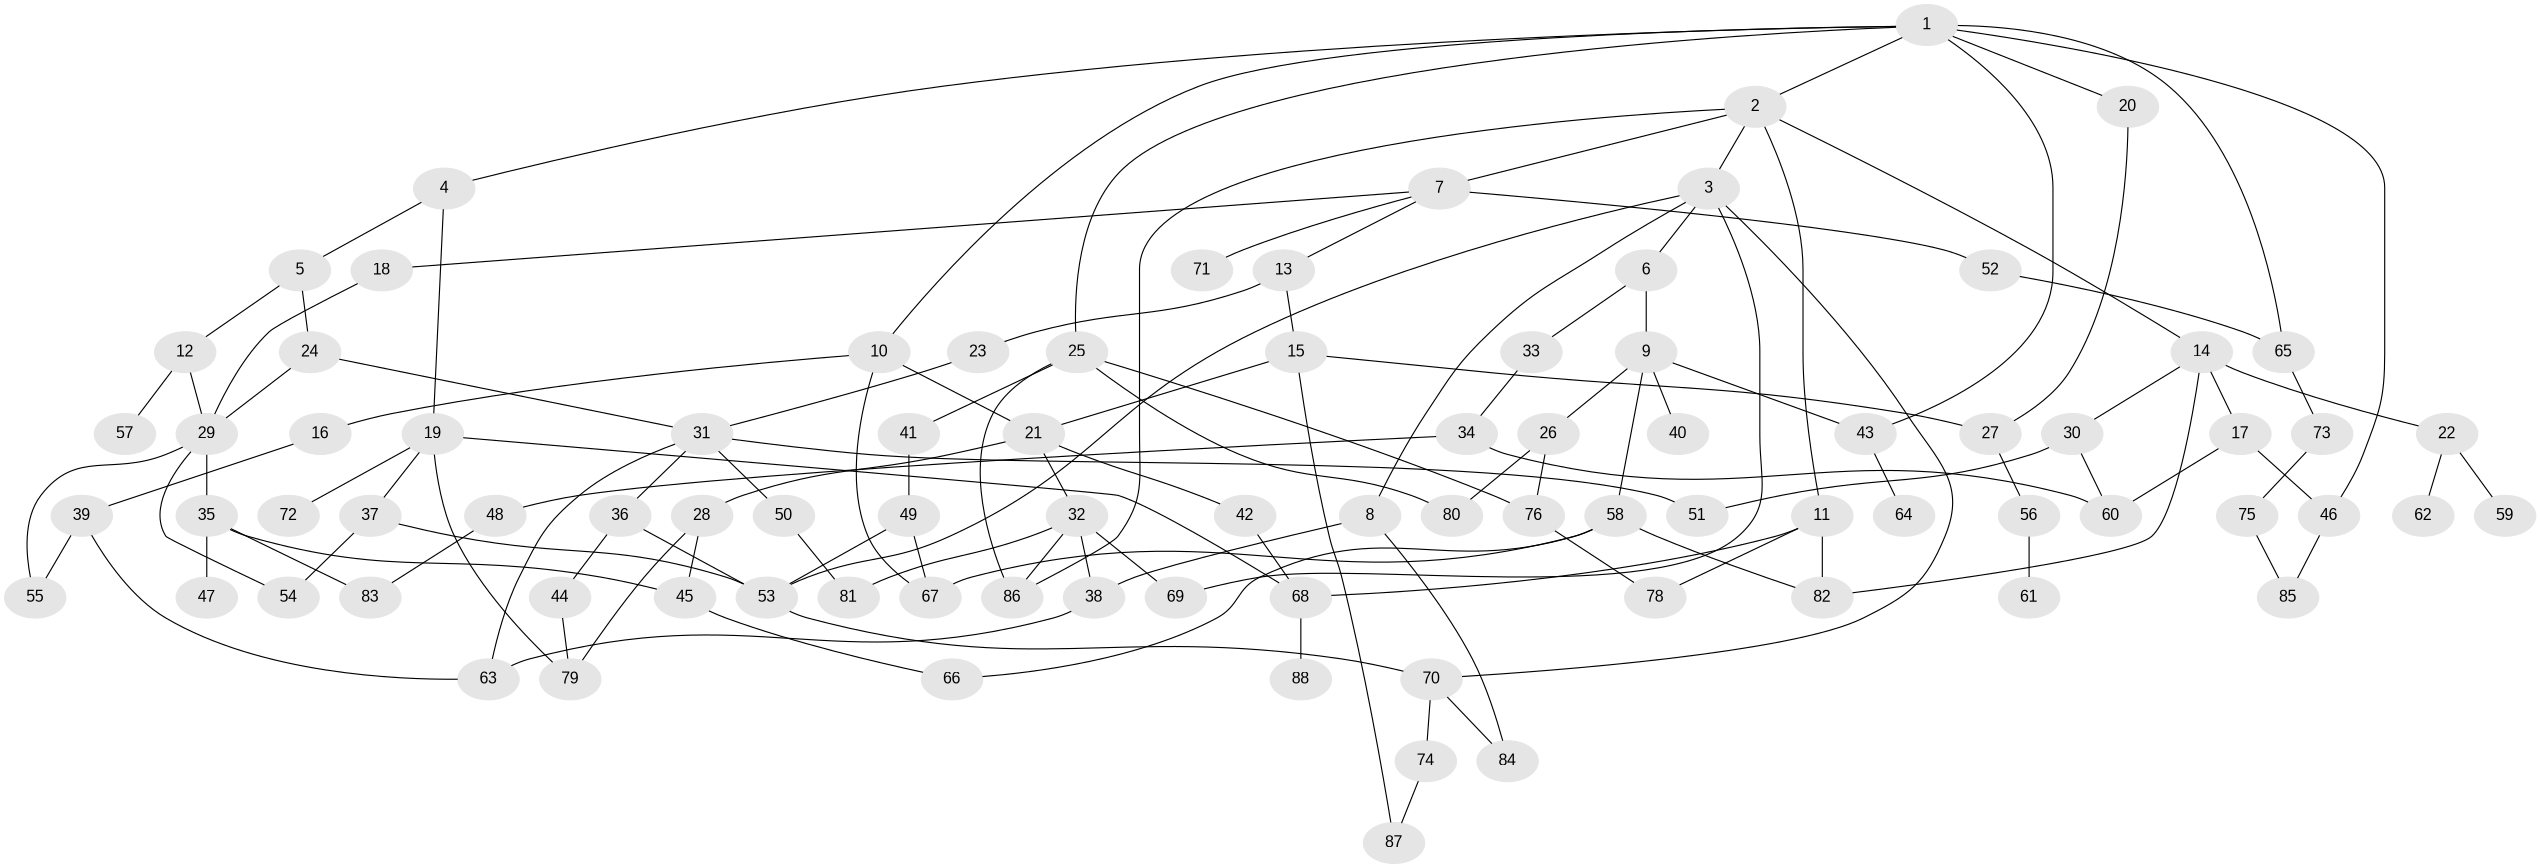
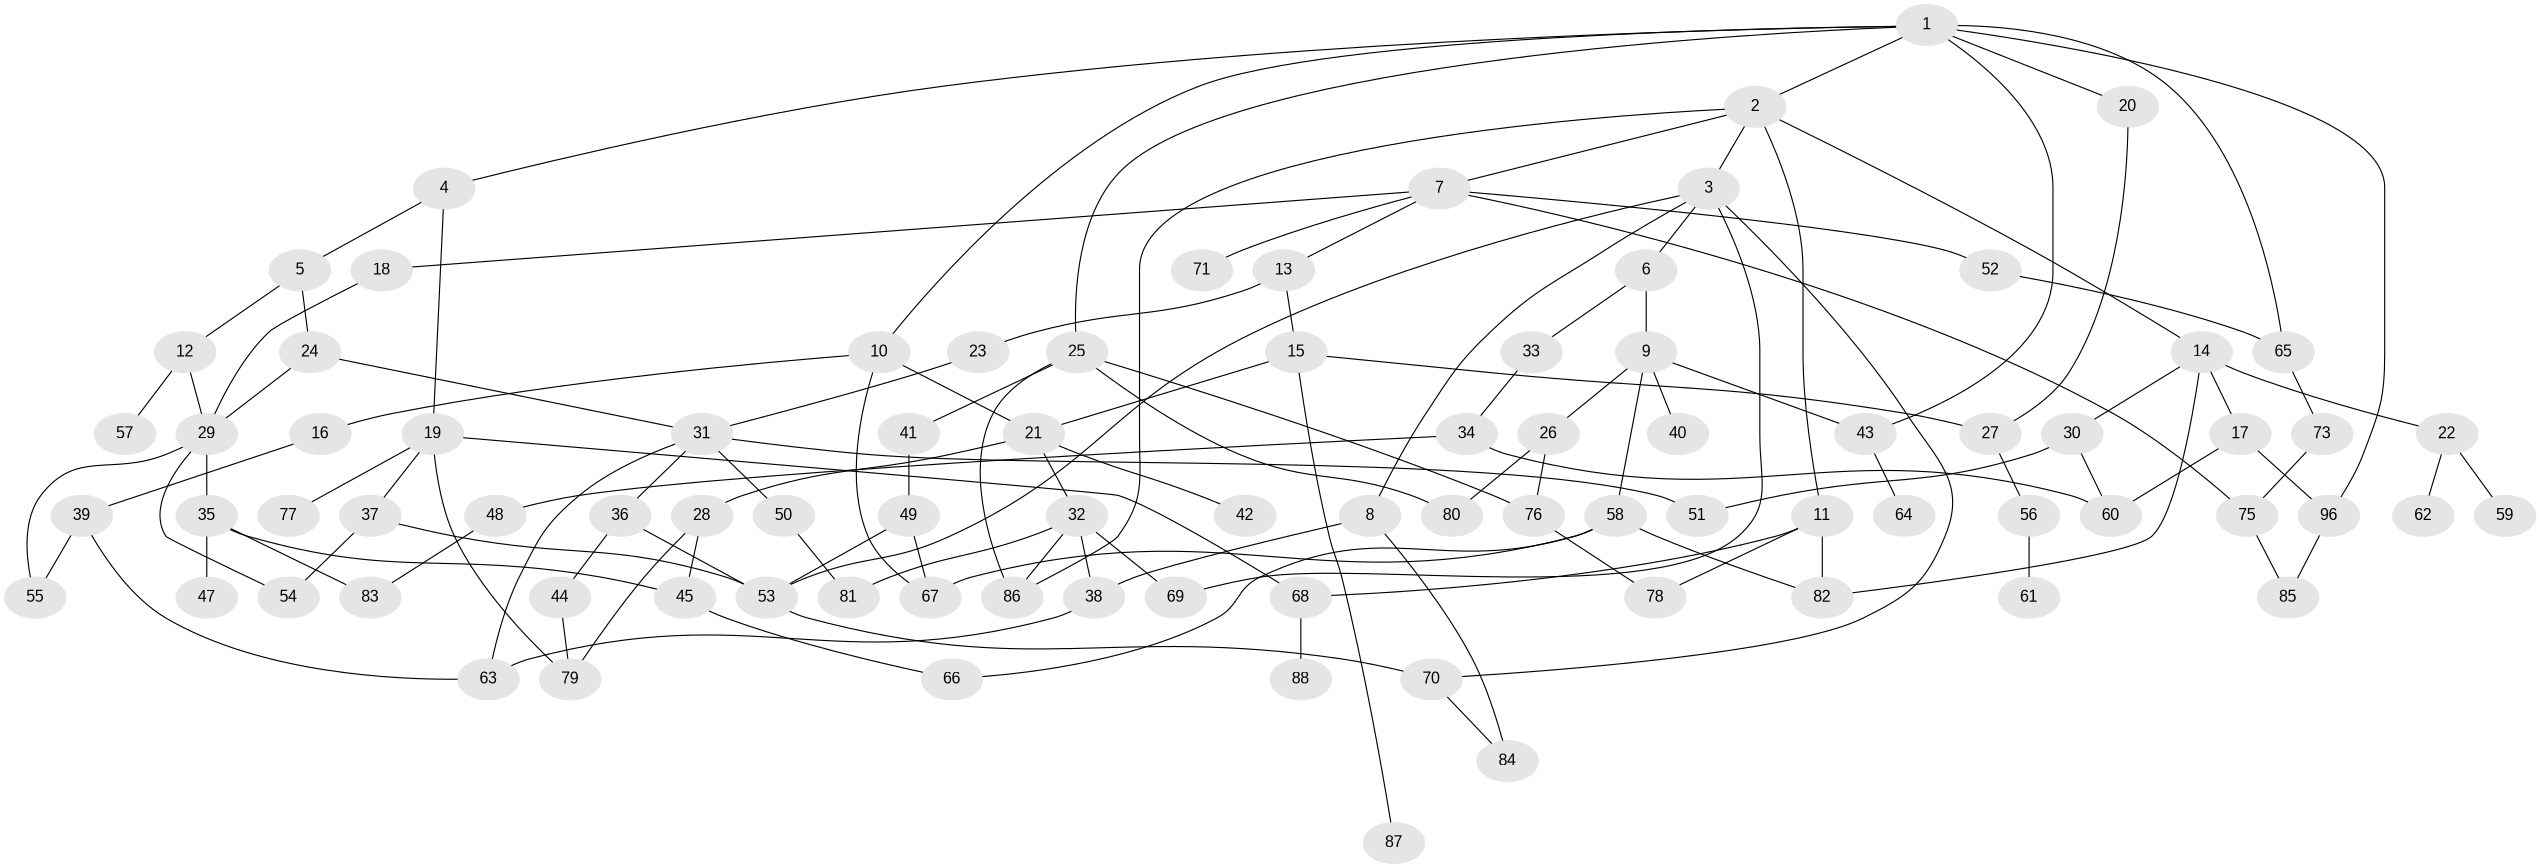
edge "7" -- "75": added
node "72": label "72" -> "77"
node "46": label "46" -> "96"
edge "42" -- "68": removed
node "74": removed
